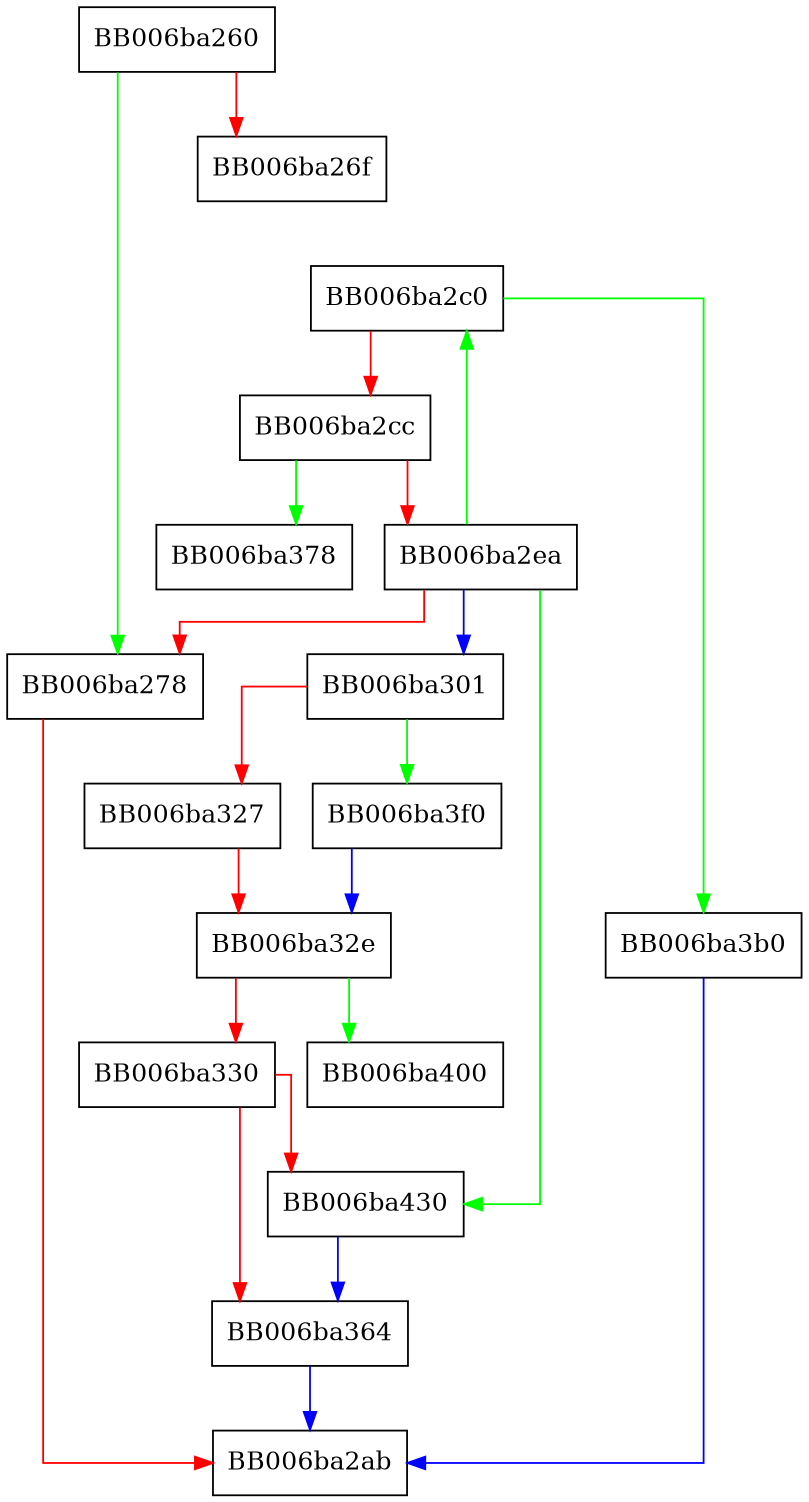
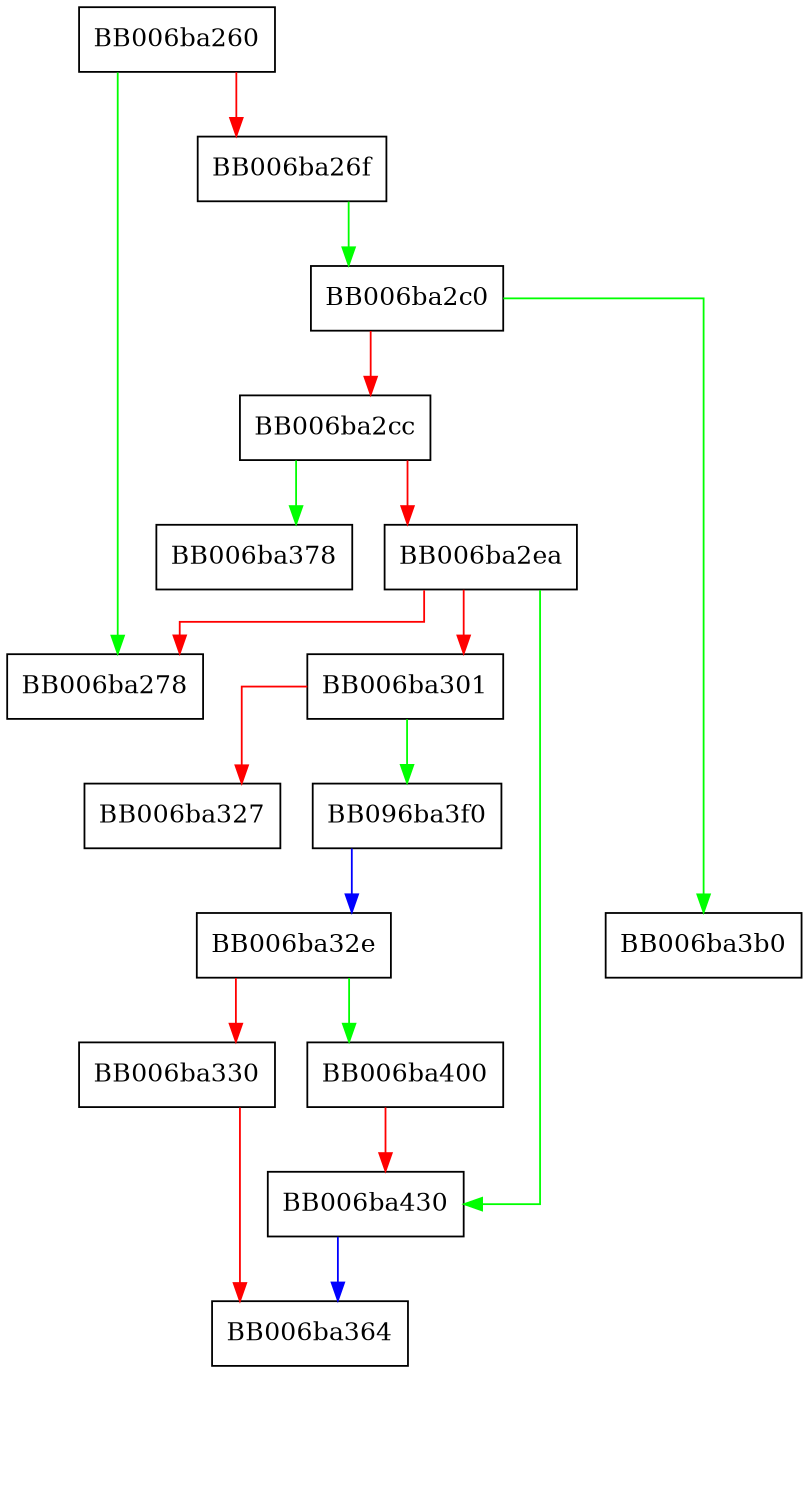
edge "BB006ba2ea" -> "BB006ba2c0": now "BB006ba26f" -> "BB006ba2c0"
edge "BB006ba2ea" -> "BB006ba301": color blue -> red
node "BB006ba3f0": label "BB006ba3f0" -> "BB096ba3f0"
edge "BB006ba327" -> "BB006ba32e": removed
edge "BB006ba330" -> "BB006ba430": now "BB006ba400" -> "BB006ba430"
node "BB006ba2ab": removed
